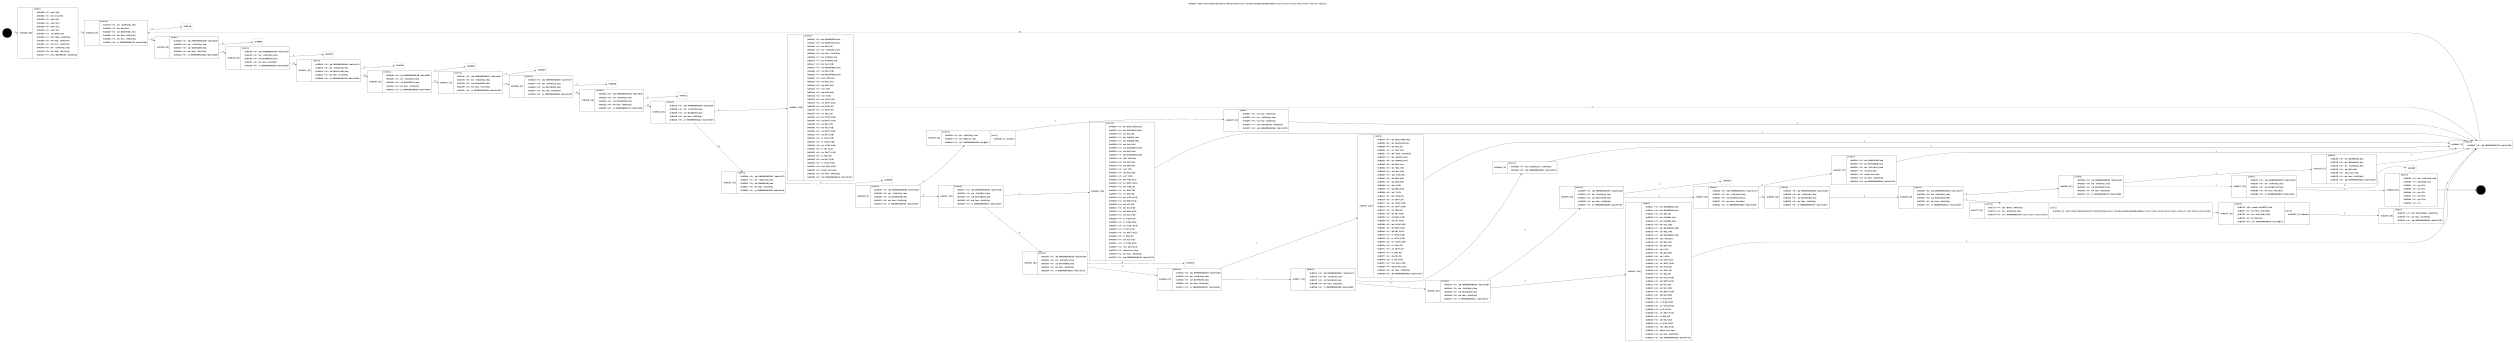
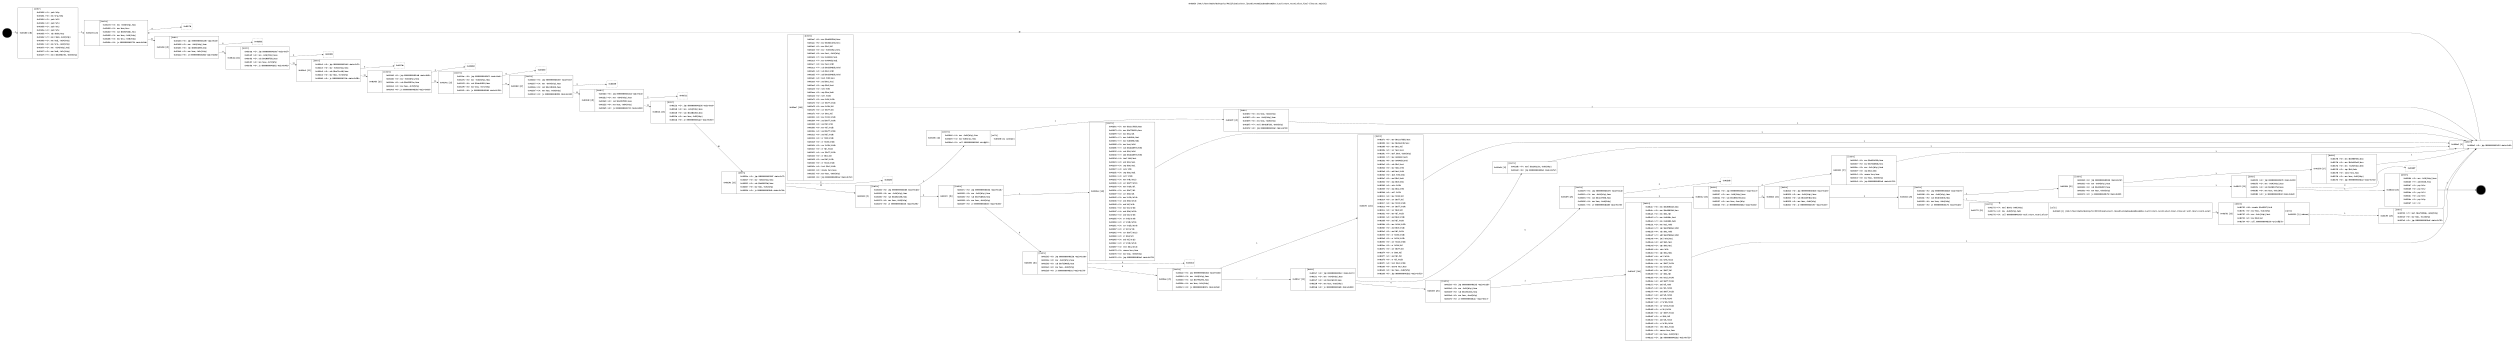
edge "0x401531 [25]" -> "0x401aa7 [150]": removed, label "1"
edge "0x40154a [25]" -> "0x401563 [25]": added, label "10"
